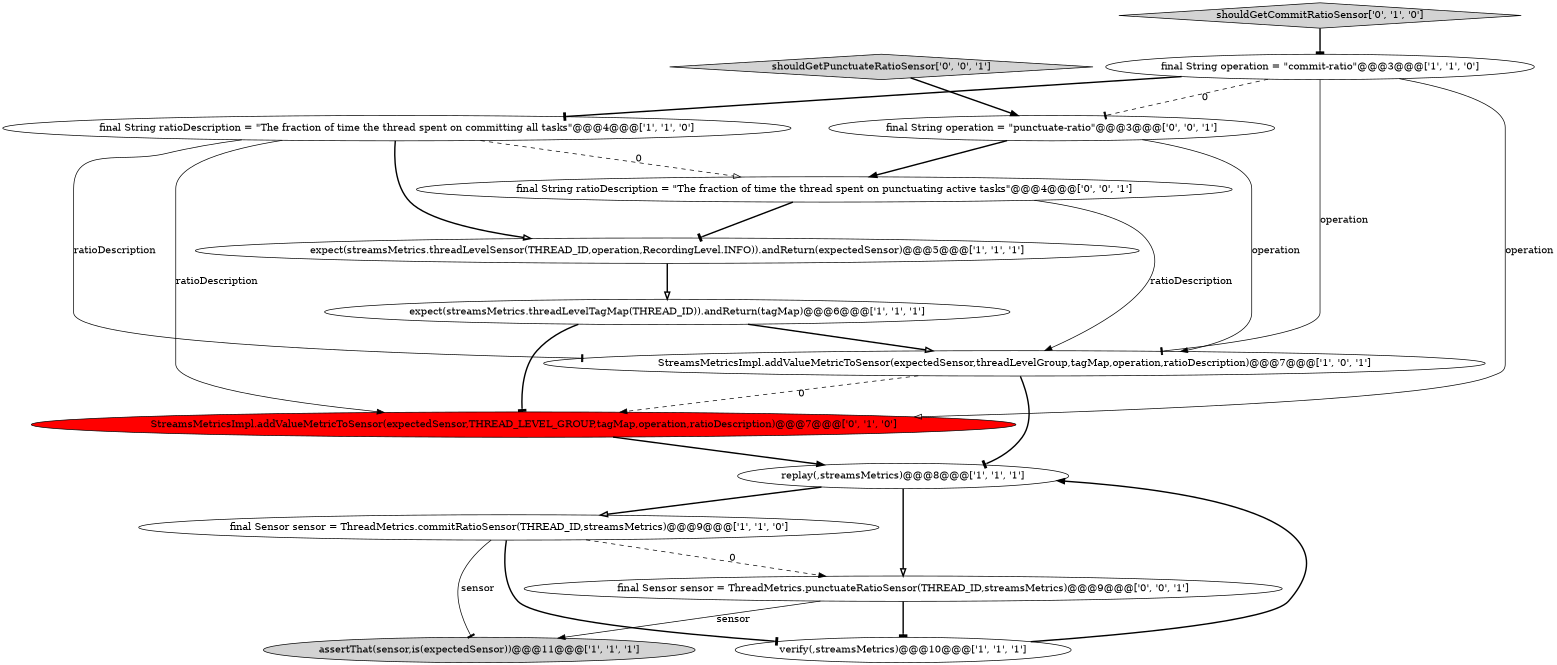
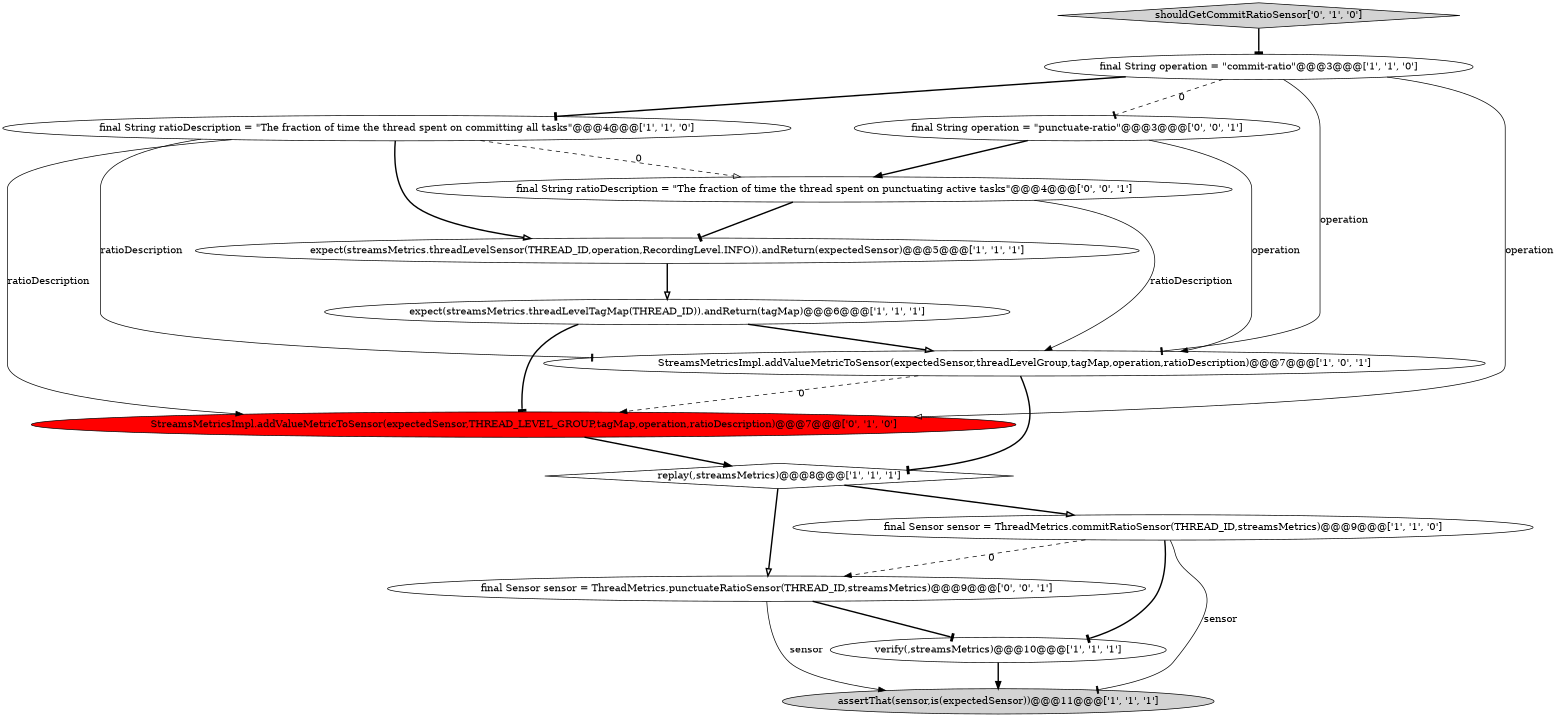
node "shouldGetPunctuateRatioSensor['0', '0', '1']": removed
node "replay(,streamsMetrics)@@@8@@@['1', '1', '1']": shape ellipse -> diamond
edge "verify(,streamsMetrics)@@@10@@@['1', '1', '1']" -> "replay(,streamsMetrics)@@@8@@@['1', '1', '1']": now "verify(,streamsMetrics)@@@10@@@['1', '1', '1']" -> "assertThat(sensor,is(expectedSensor))@@@11@@@['1', '1', '1']"
